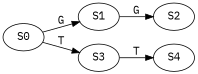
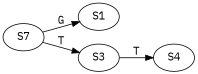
node "S2": removed
node "S0": label "S0" -> "S7"
